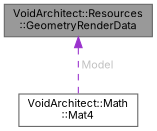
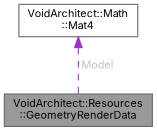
edge "VoidArchitect::Math ::Mat4" -> "VoidArchitect::Resources ::GeometryRenderData": reversed
